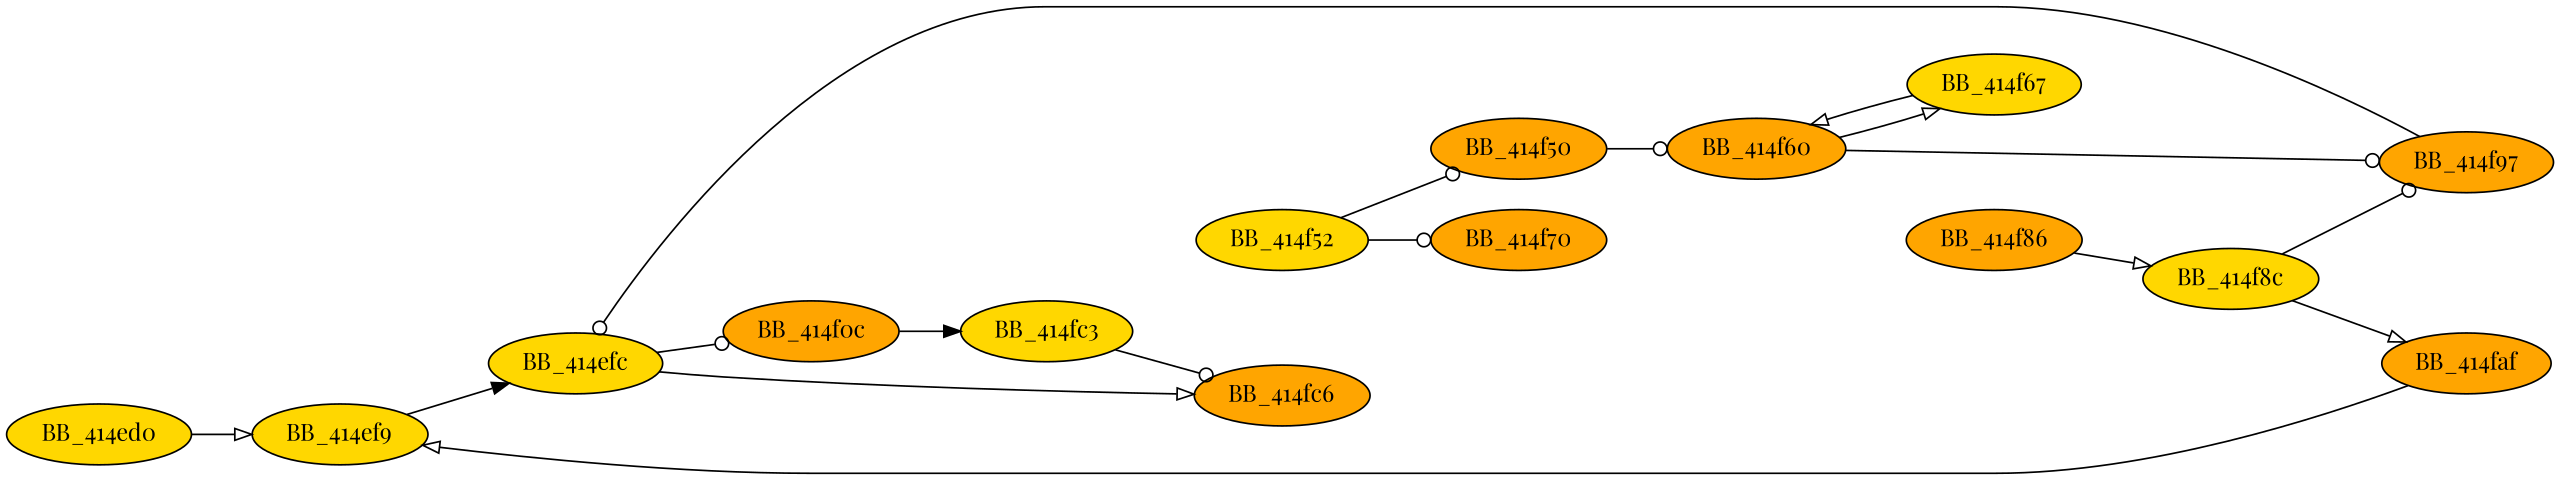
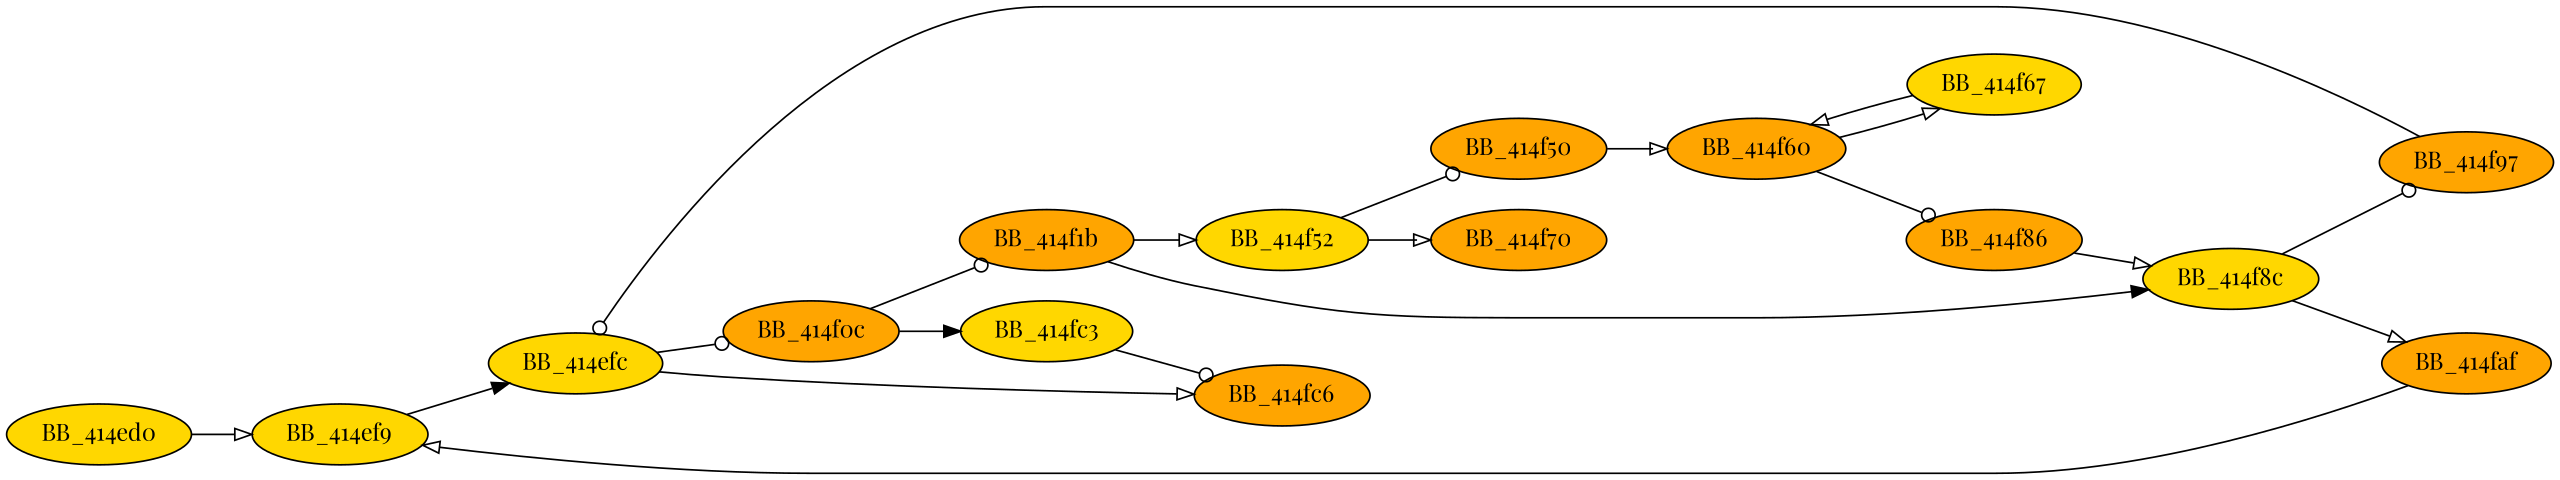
edge "BB_414f50" -> "BB_414f60": arrowhead odot -> onormal
edge "BB_414f60" -> "BB_414f97": now "BB_414f60" -> "BB_414f86"
node "BB_414f1b": added
edge "BB_414f52" -> "BB_414f70": arrowhead odot -> onormal
